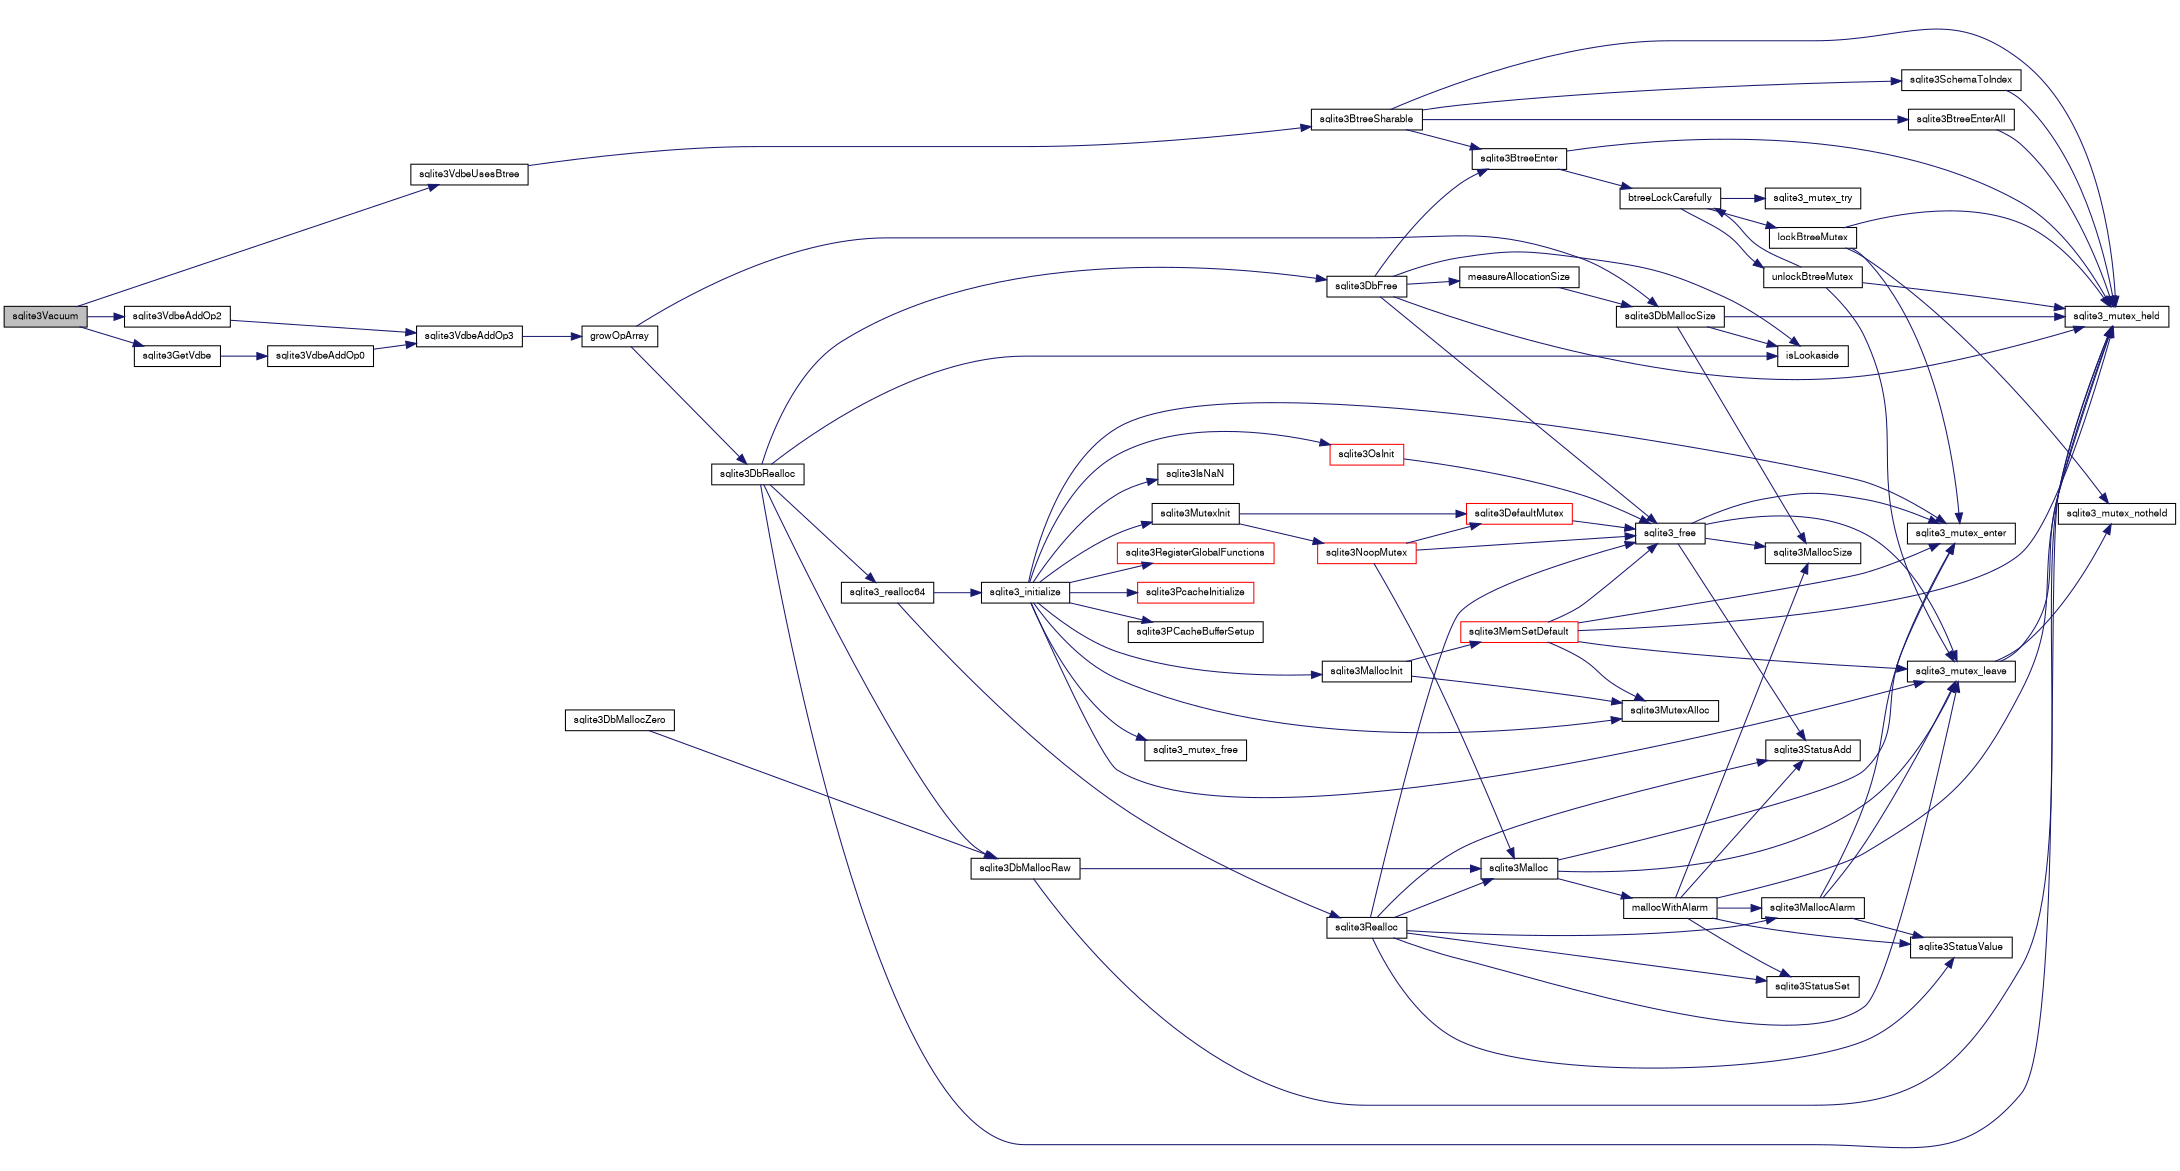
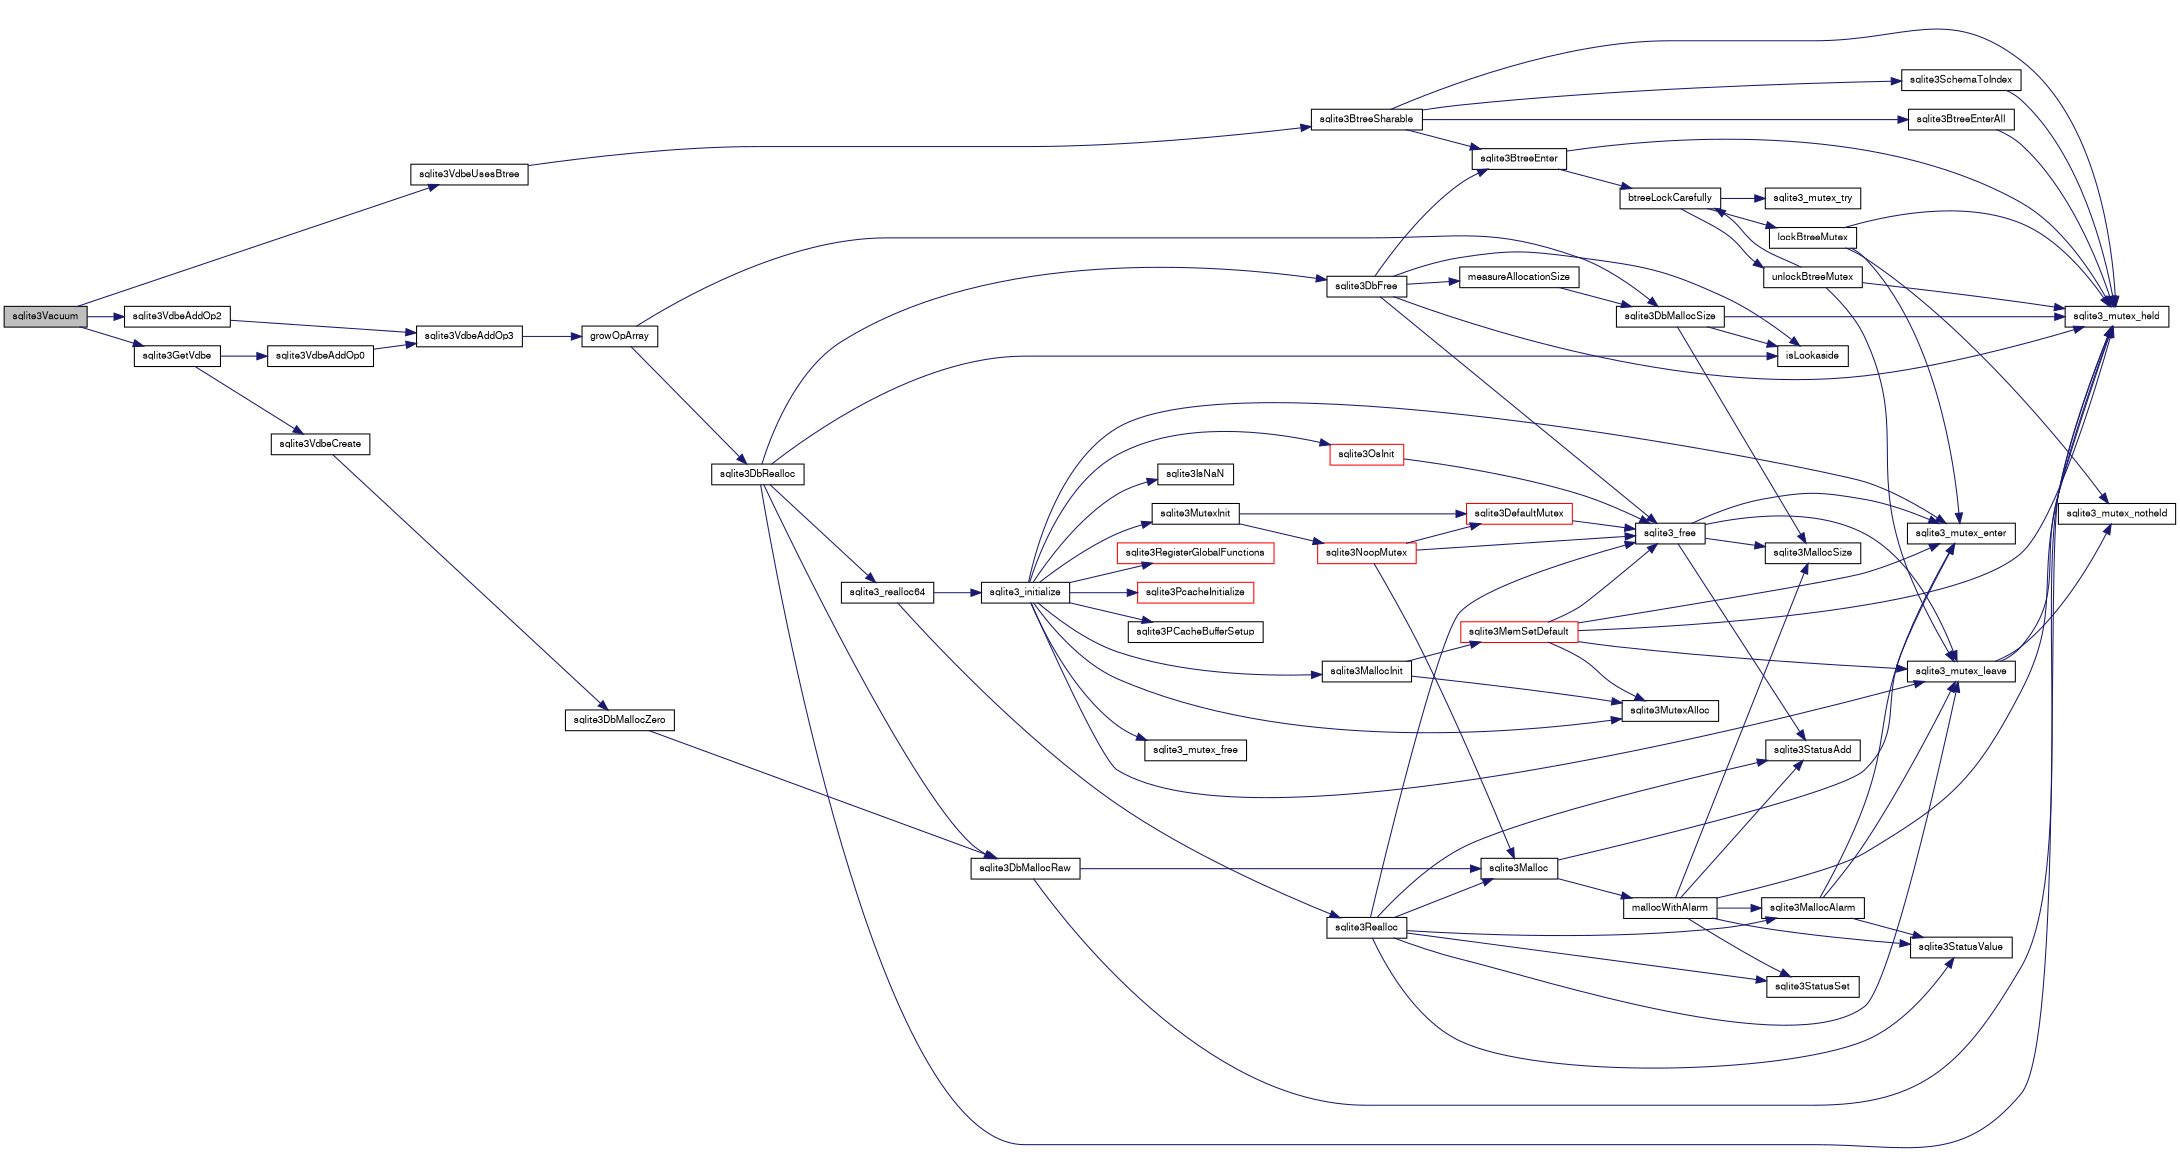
node "sqlite3VdbeCreate": added
edge "sqlite3Malloc" -> "sqlite3_mutex_leave": removed
